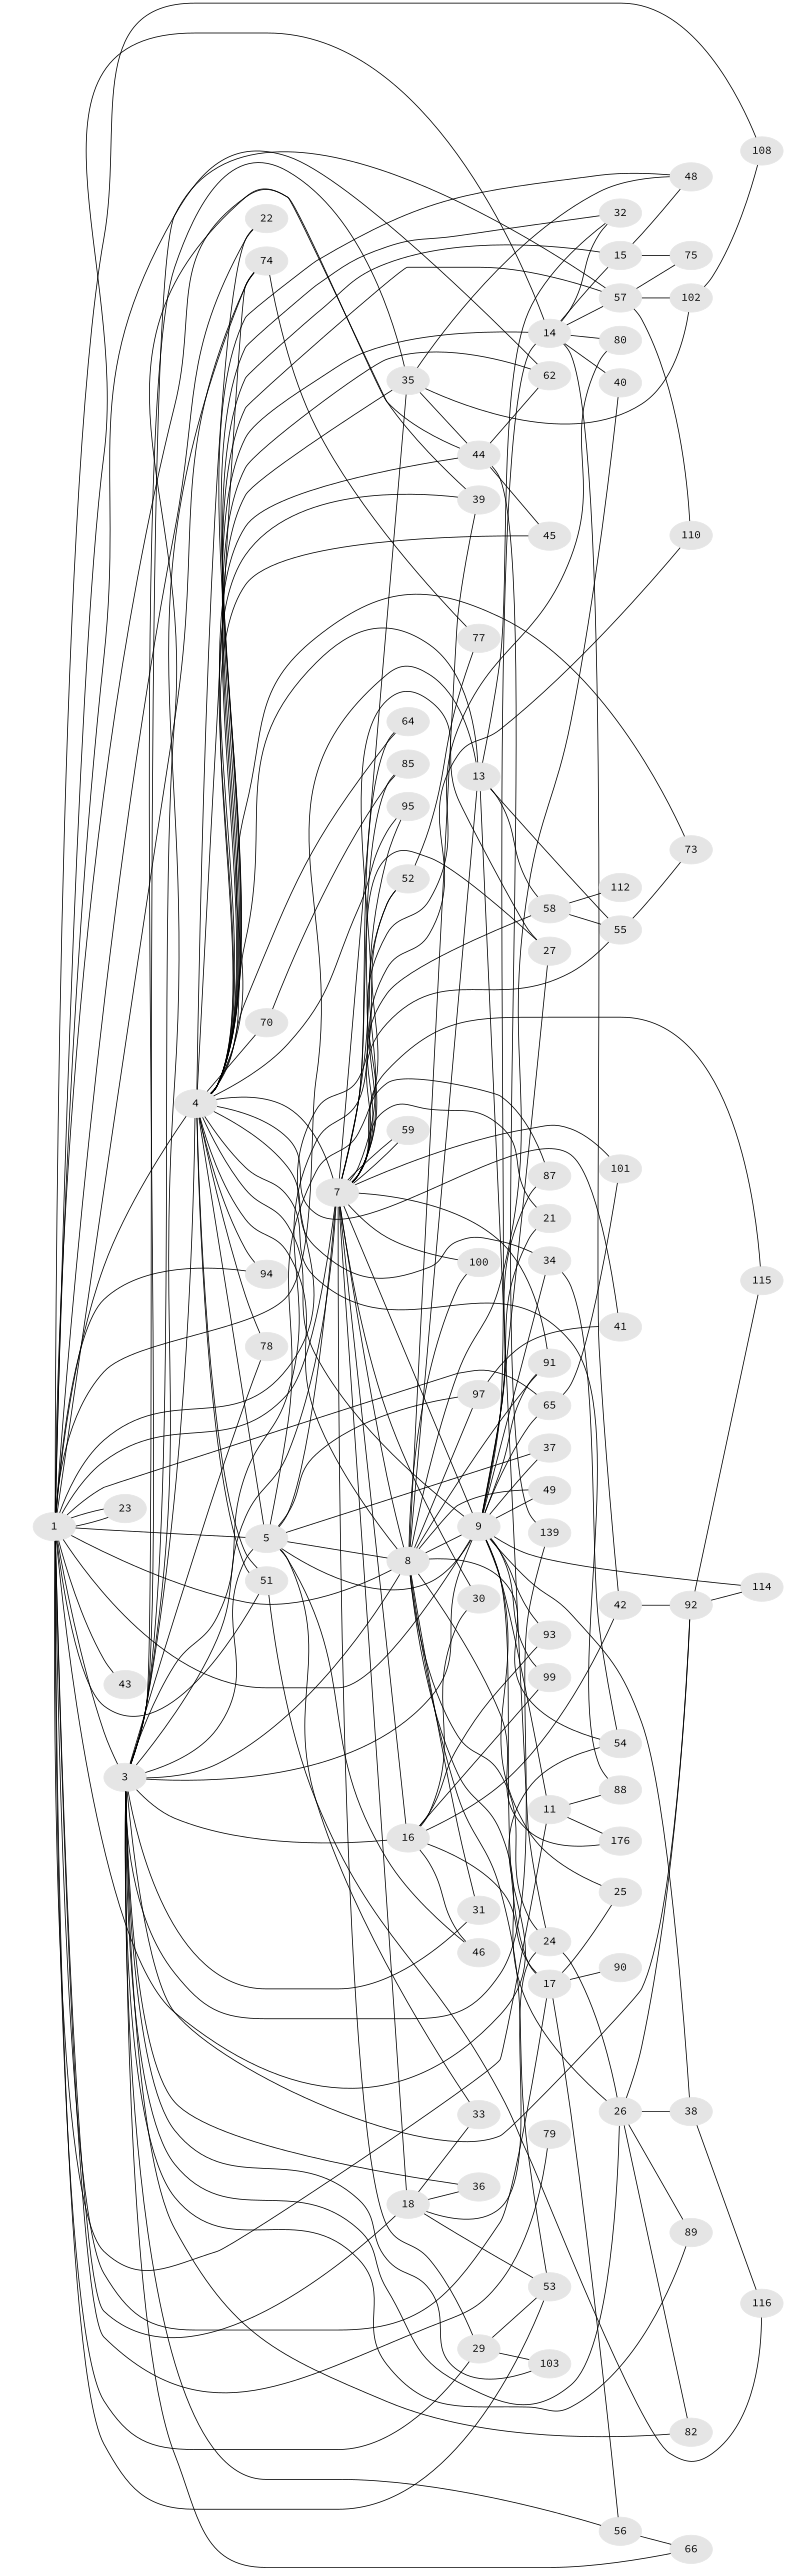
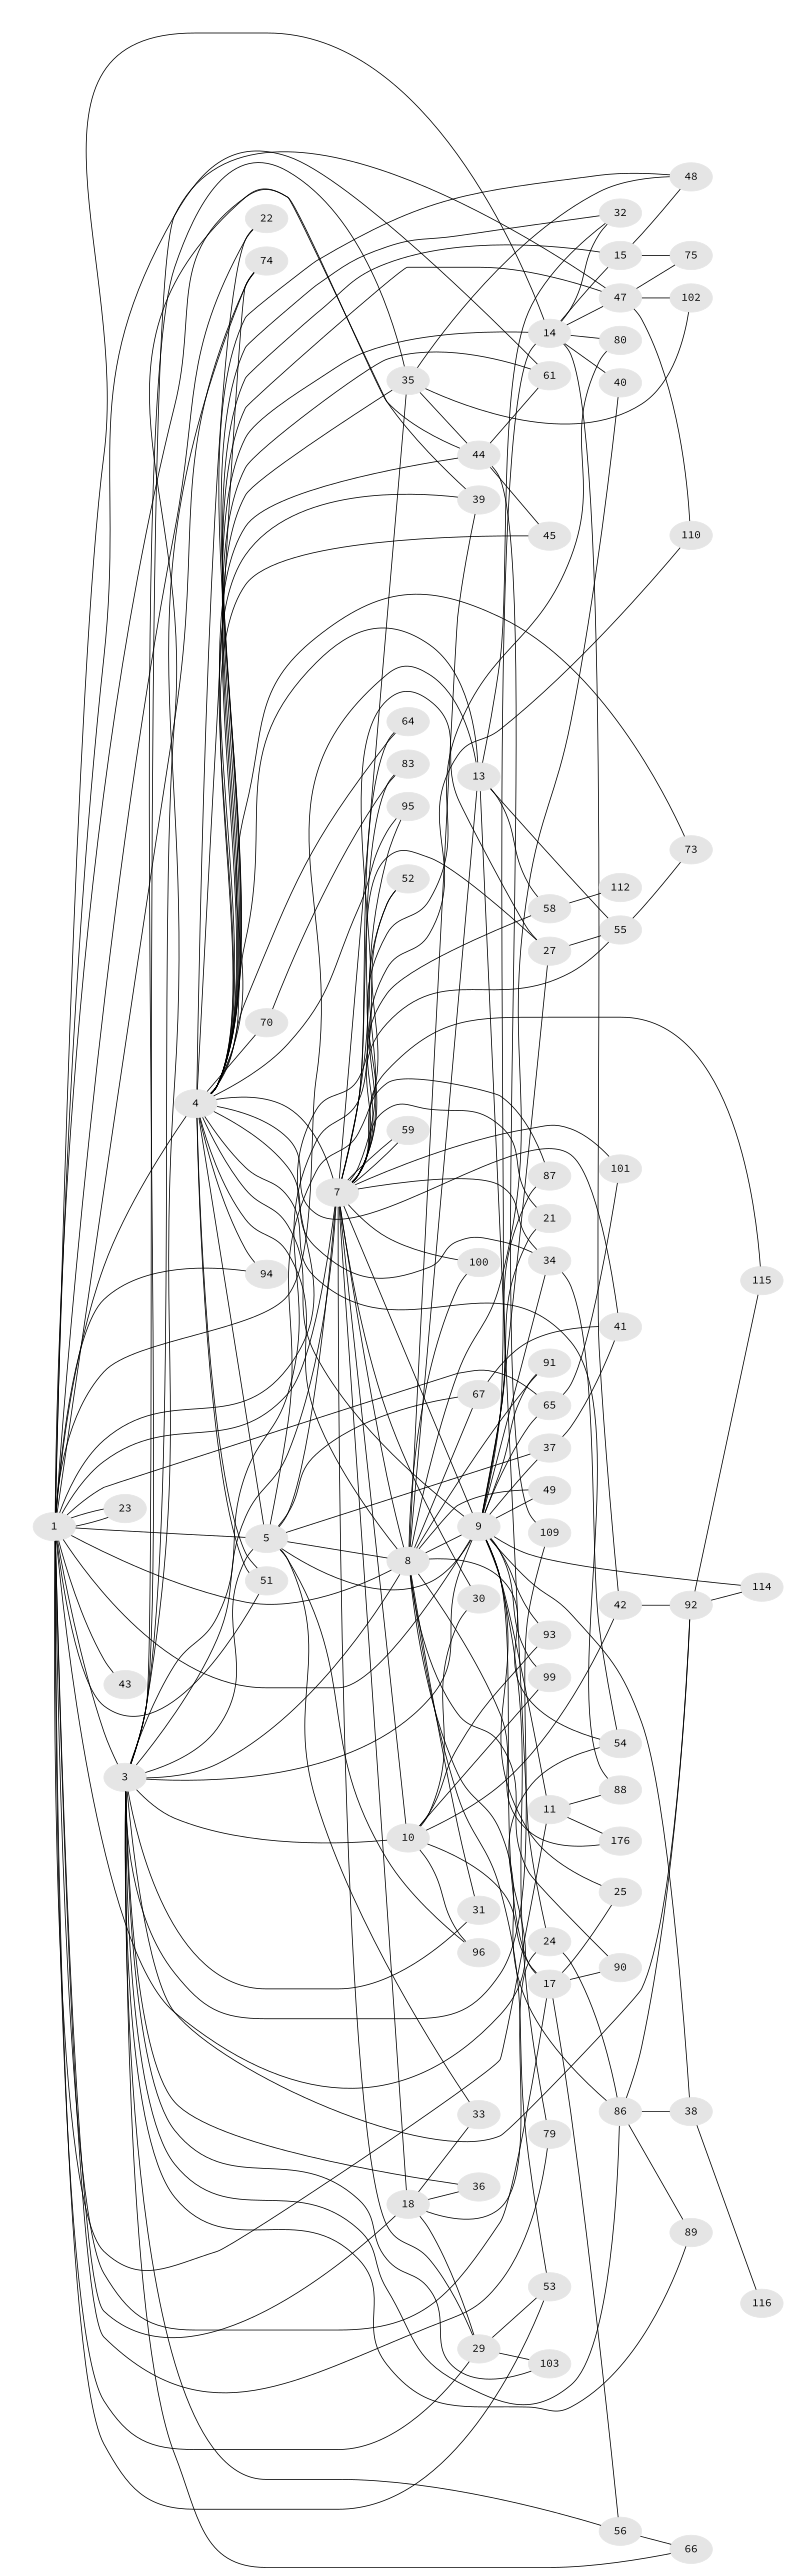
node "108": removed
node "57": label "57" -> "47"
node "62": label "62" -> "61"
node "77": removed
node "85": label "85" -> "83"
edge "58" -- "55": now "27" -- "55"
edge "7" -- "91": now "7" -- "34"
node "78": removed
edge "41" -- "37": added
node "97": label "97" -> "67"
edge "4" -- "3": removed
node "139": label "139" -> "109"
edge "8" -- "24": now "8" -- "90"
edge "9" -- "79": added
node "16": label "16" -> "10"
node "46": label "46" -> "96"
edge "51" -- "116": removed
node "26": label "26" -> "86"
edge "18" -- "53": now "18" -- "29"
node "82": removed
